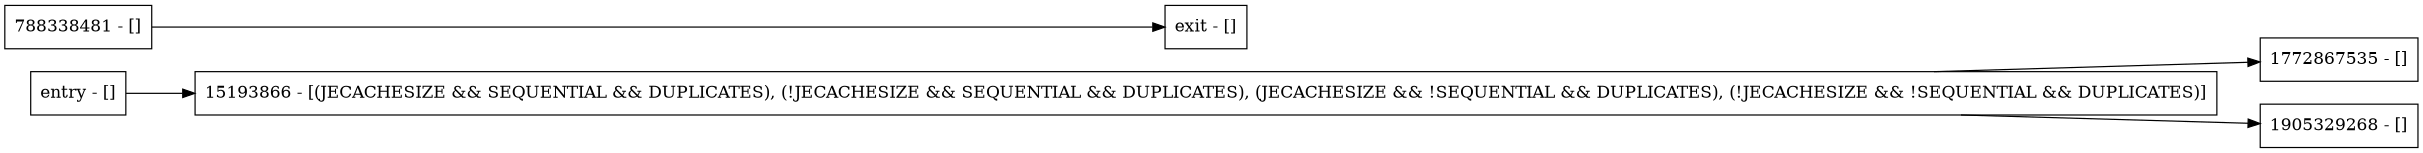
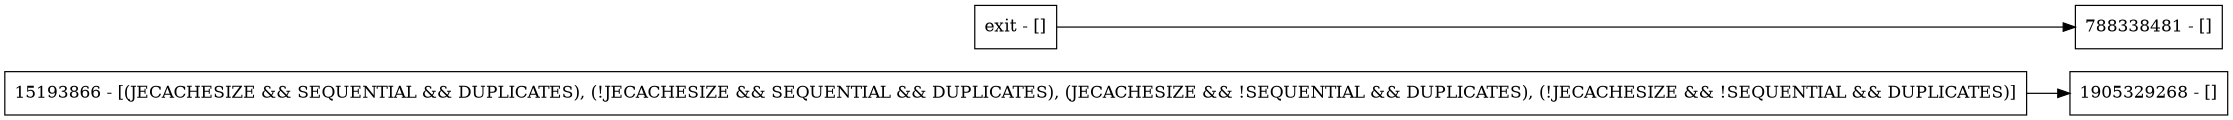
edge "788338481 - []" -> "exit - []": reversed
node "1772867535 - []": removed
node "entry - []": removed
